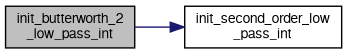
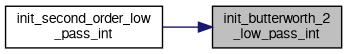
edge "init_butterworth_2 _low_pass_int" -> "init_second_order_low _pass_int": reversed
